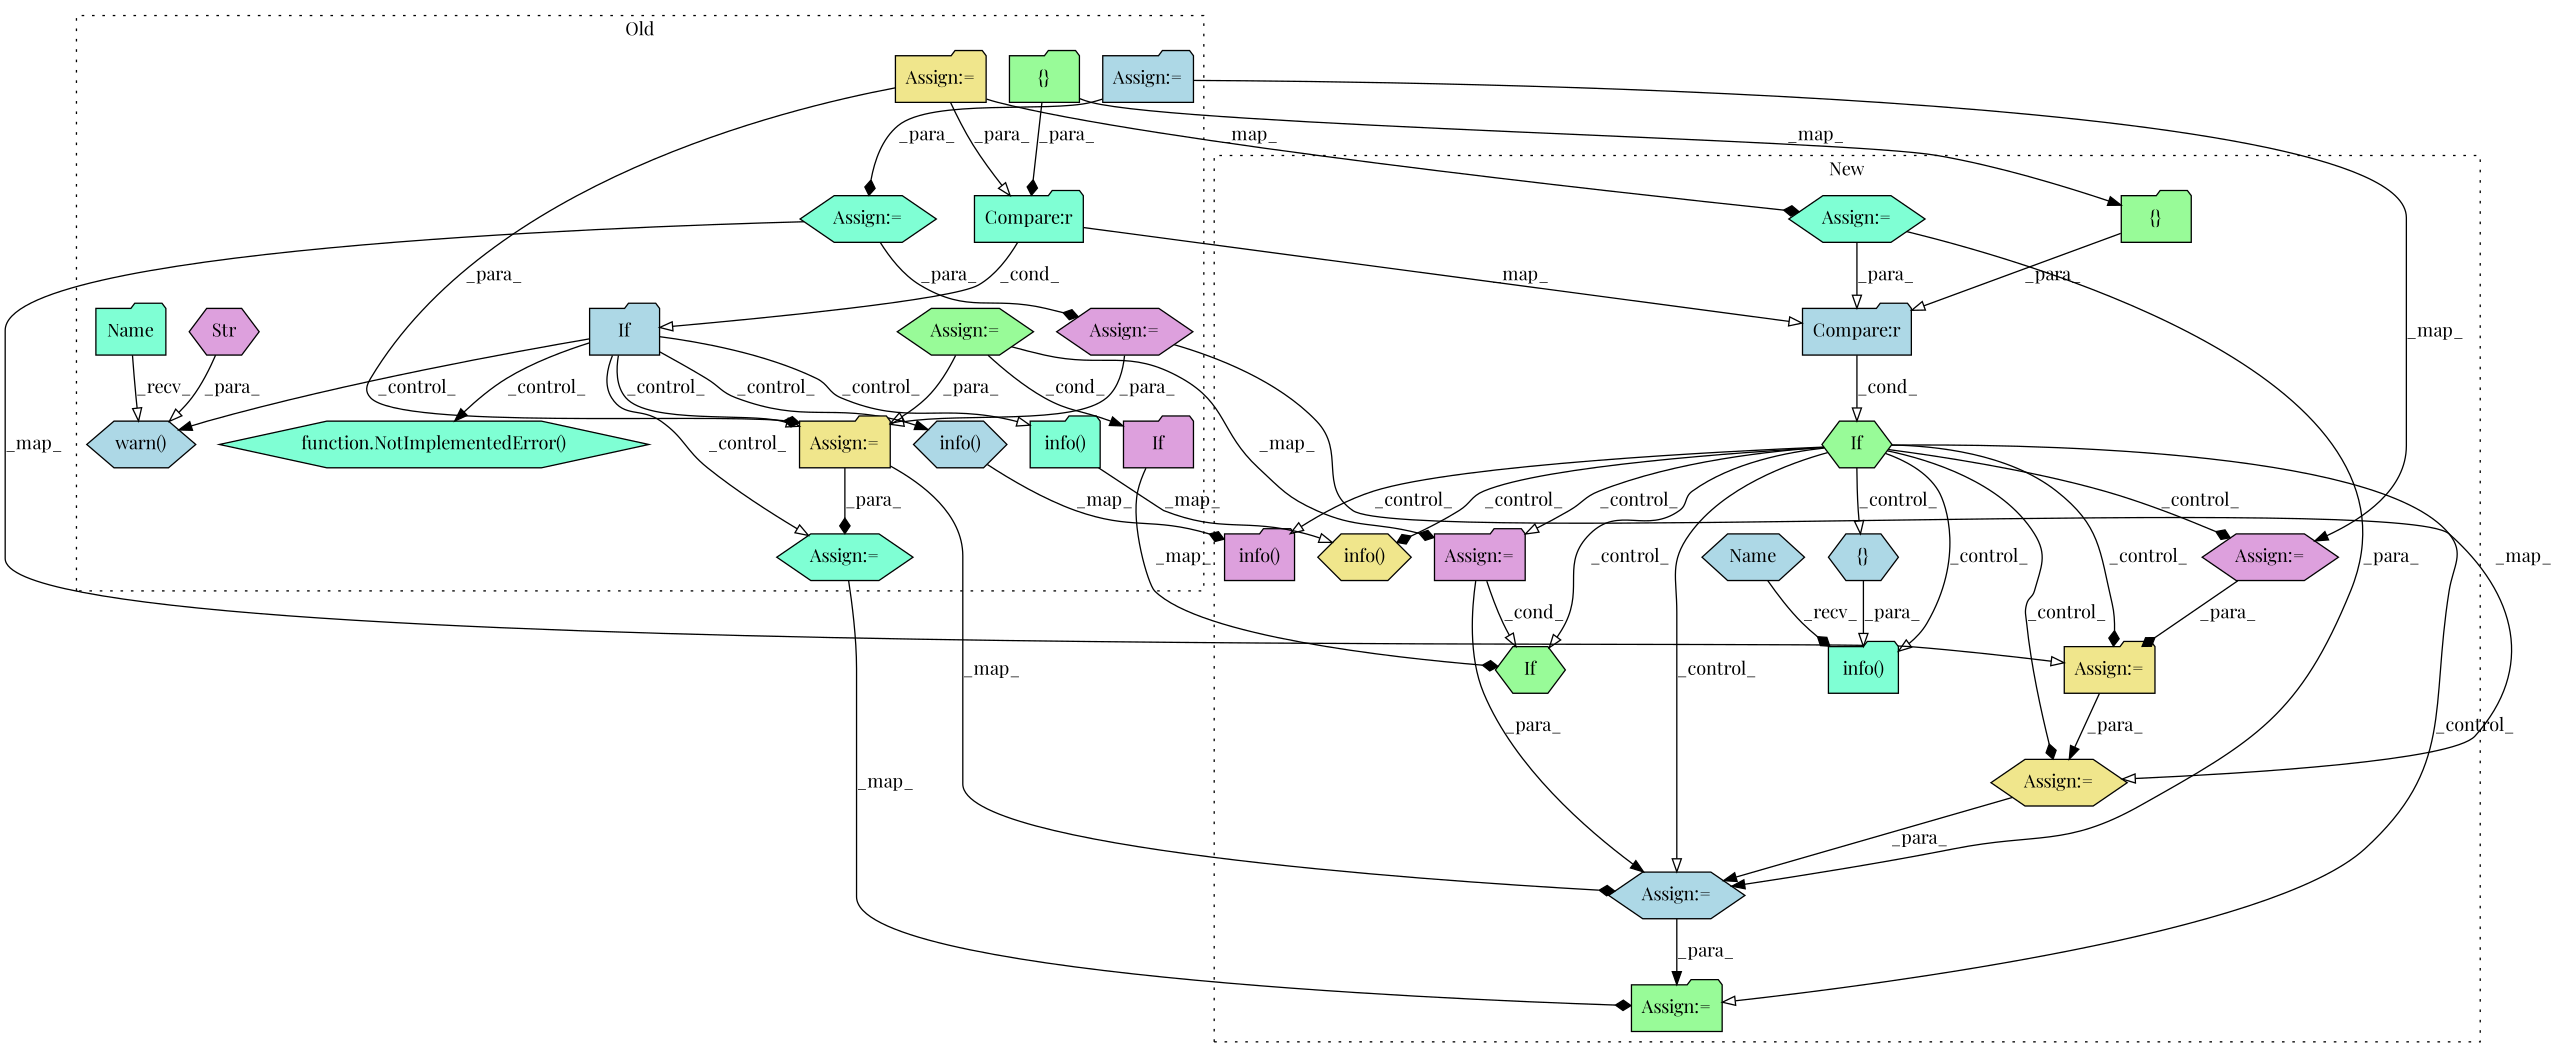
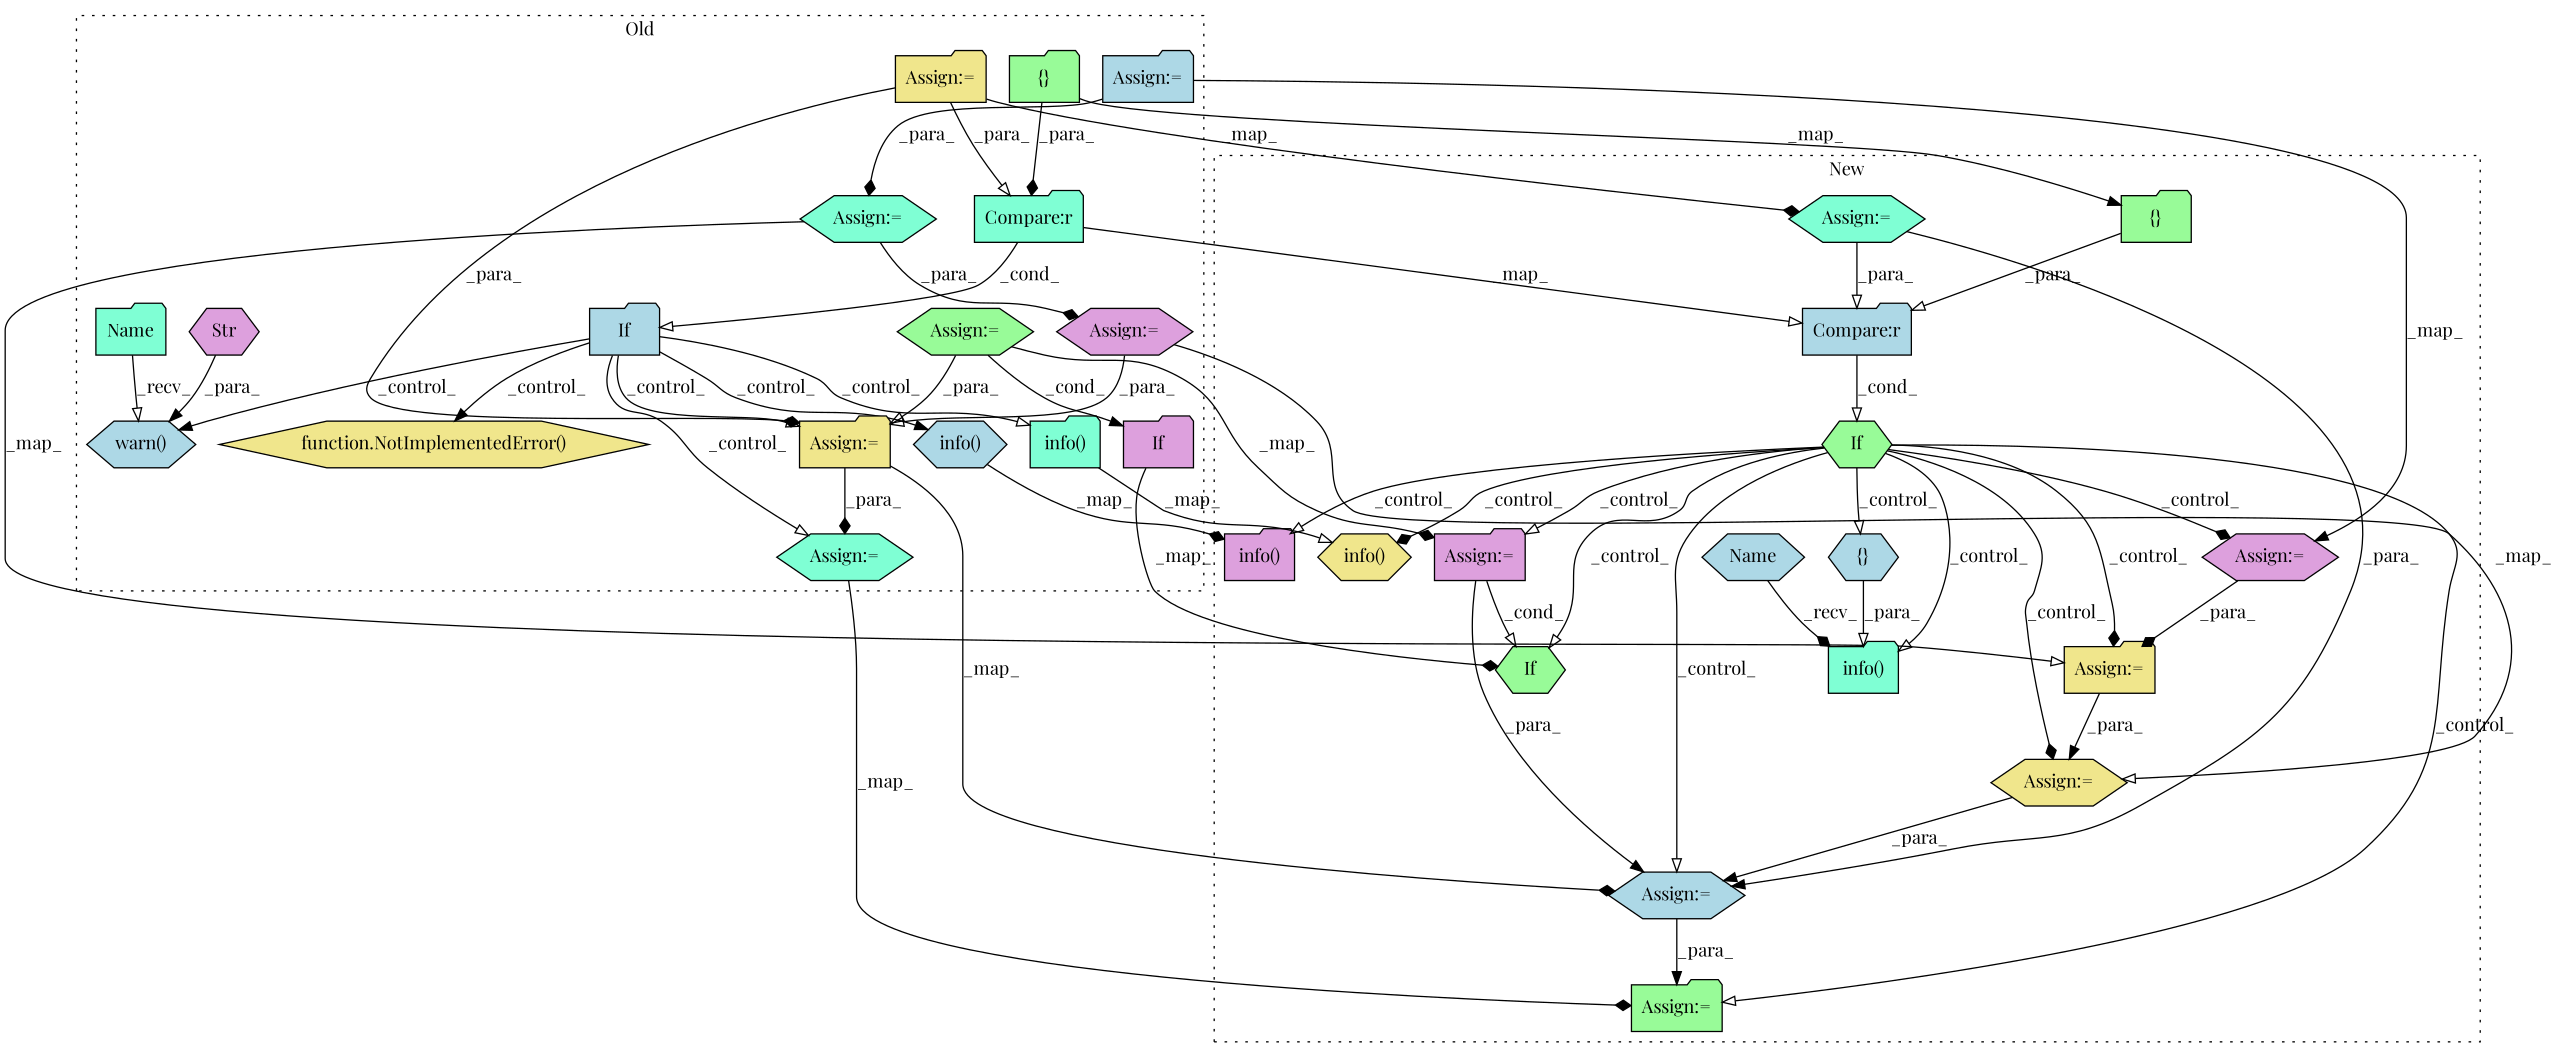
edge "Str" -> "warn()": arrowhead onormal -> normal
node "function.NotImplementedError()": fillcolor aquamarine -> khaki
